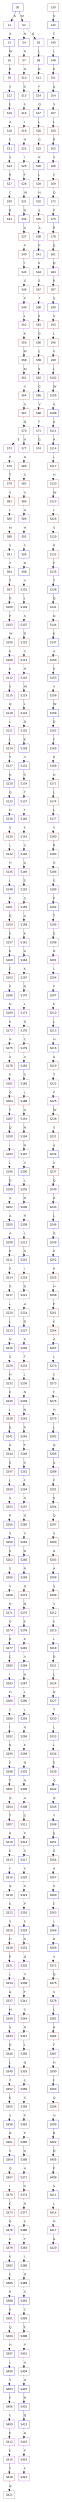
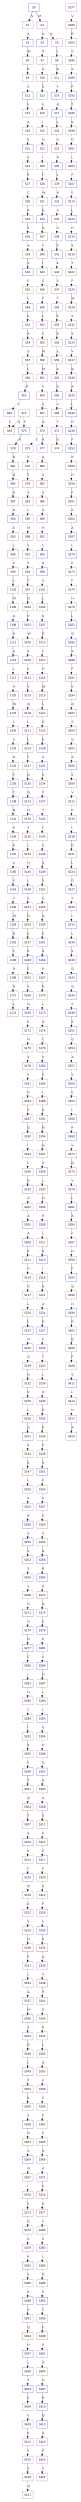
edge "S69" -> "S72": reversed
node "S36": added
edge "S174" -> "S177": removed, label "L"
